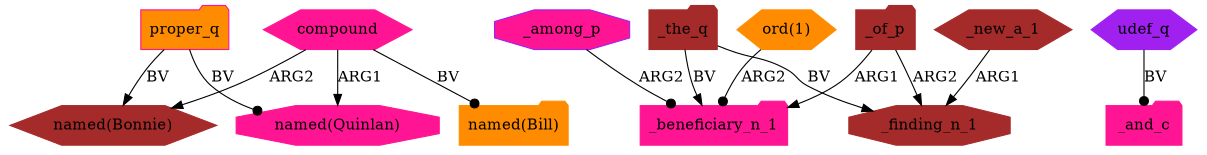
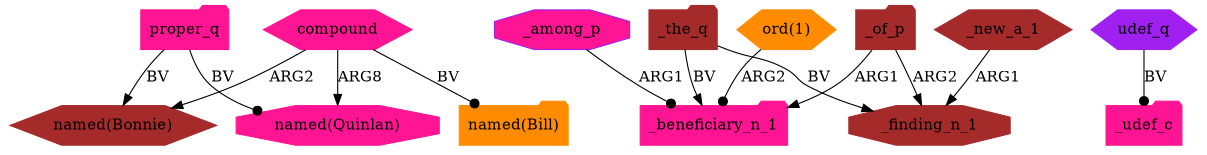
node "proper_q": fillcolor darkorange -> deeppink
edge "compound" -> "named(Quinlan)": label "ARG1" -> "ARG8"
edge "_among_p" -> "_beneficiary_n_1": label "ARG2" -> "ARG1"
node "_and_c": label "_and_c" -> "_udef_c"
